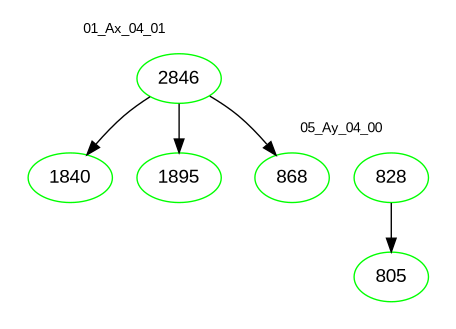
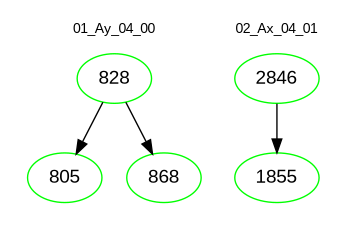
cluster "01_Ax_04_01": label "01_Ax_04_01" -> "02_Ax_04_01"
edge "2846" -> "868": now "828" -> "868"
cluster "05_Ay_04_00": label "05_Ay_04_00" -> "01_Ay_04_00"
node "1840": removed
node "1895": label "1895" -> "1855"
